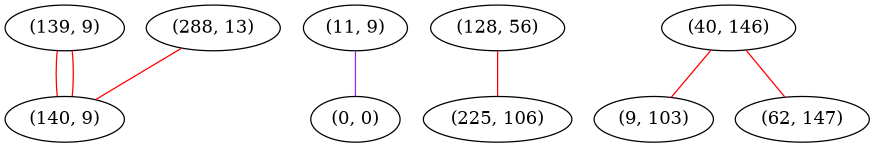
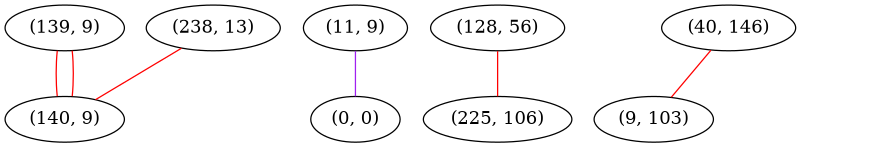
node "(288, 13)": label "(288, 13)" -> "(238, 13)"
node "(62, 147)": removed
